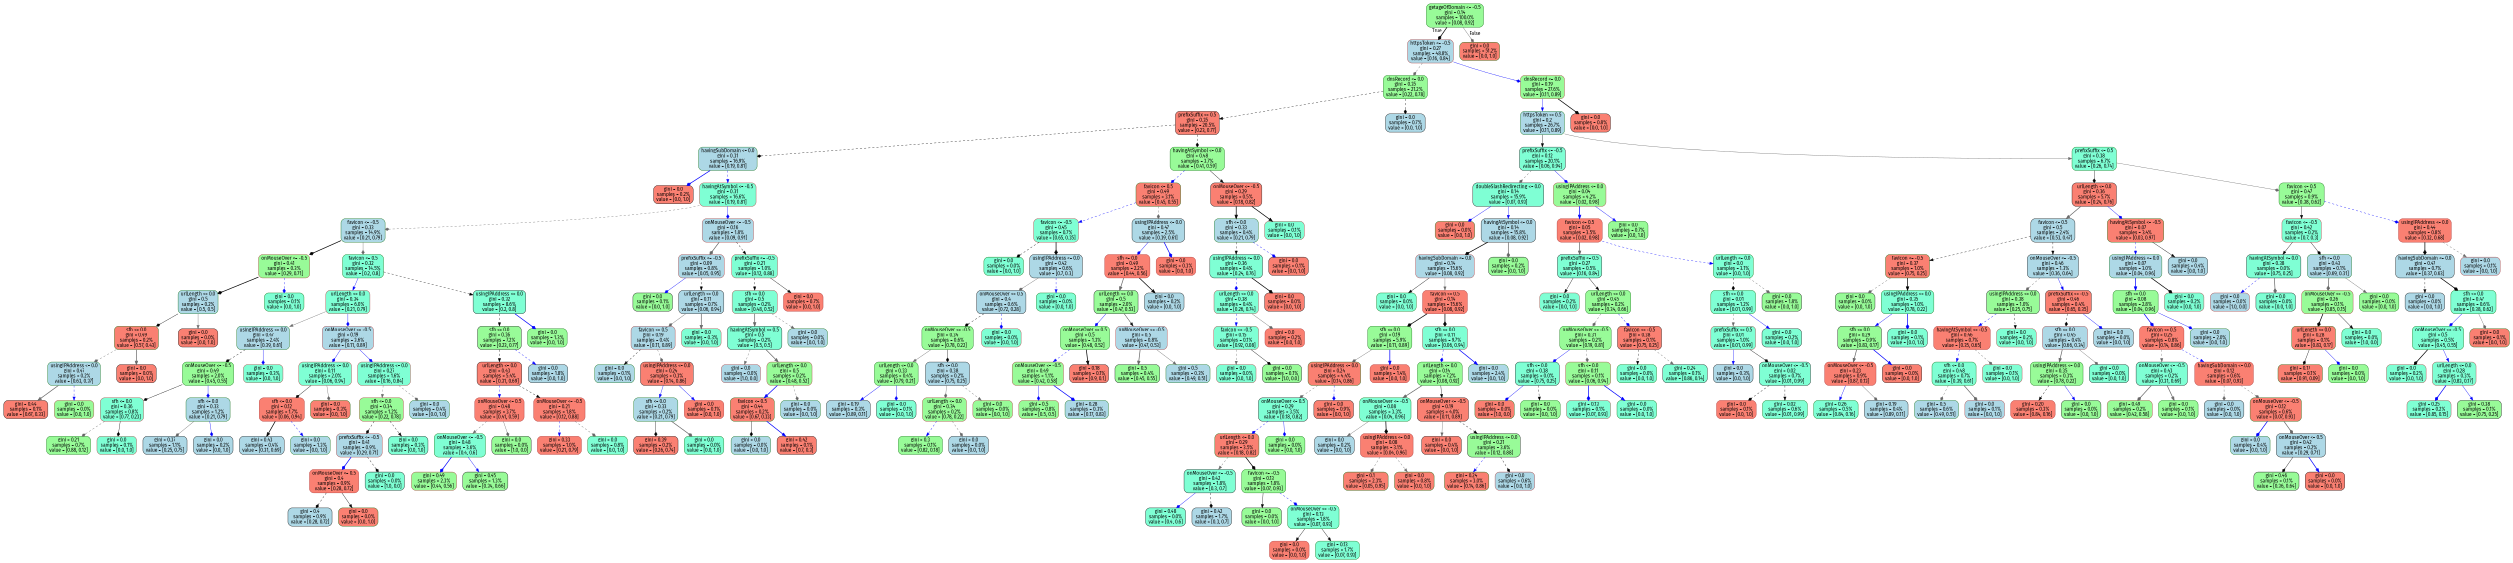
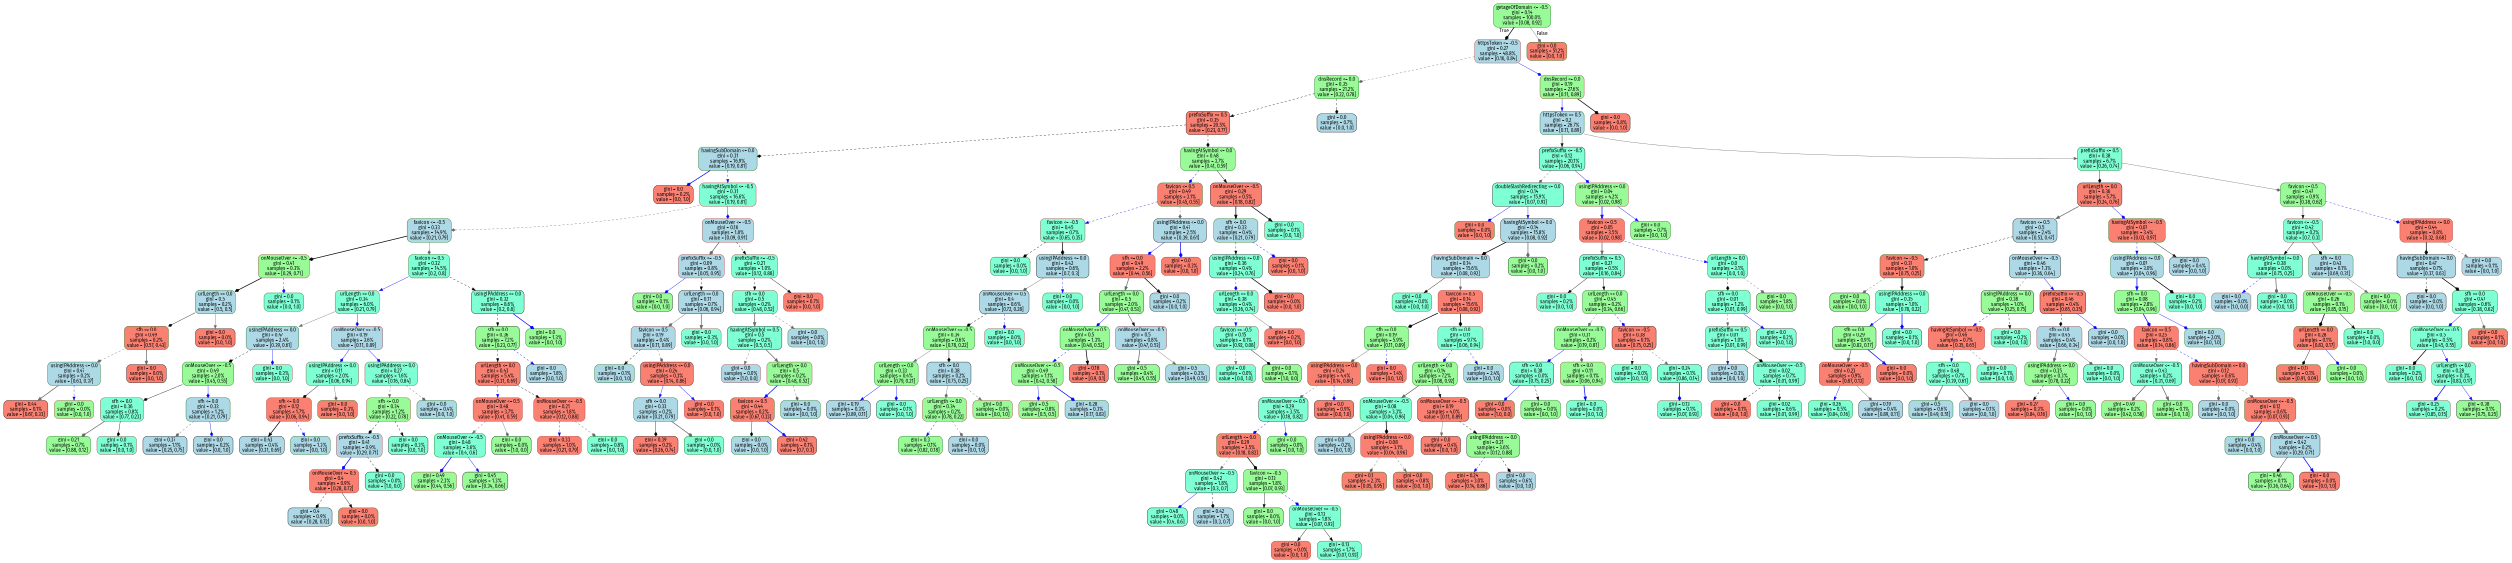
edge "sfh <= 0.0 gini = 0.19 samples = 5.9% value = [0.11, 0.89]" -> "gini = 0.0 samples = 1.4% value = [0.0, 1.0]": style bold -> dashed
edge "sfh <= 0.0 gini = 0.11 samples = 9.7% value = [0.06, 0.94]" -> "gini = 0.0 samples = 2.4% value = [0.0, 1.0]": style bold -> dashed
edge "sfh <= 0.0 gini = 0.11 samples = 0.1% value = [0.06, 0.94]" -> "gini = 0.13 samples = 0.1% value = [0.07, 0.93]": now "gini = 0.24 samples = 0.1% value = [0.86, 0.14]" -> "gini = 0.13 samples = 0.1% value = [0.07, 0.93]"
edge "sfh <= 0.0 gini = 0.48 samples = 0.7% value = [0.39, 0.61]" -> "gini = 0.5 samples = 0.6% value = [0.49, 0.51]": style dashed -> bold
node "gini = 0.20 samples = 0.3% value = [0.84, 0.16]": label "gini = 0.20 samples = 0.3% value = [0.84, 0.16]" -> "gini = 0.27 samples = 0.3% value = [0.84, 0.16]"
edge "sfh <= 0.0 gini = 0.33 samples = 1.2% value = [0.21, 0.79]" -> "gini = 0.37 samples = 1.1% value = [0.25, 0.75]": style solid -> dashed
edge "sfh <= 0.0 gini = 0.36 samples = 0.8% value = [0.77, 0.23]" -> "gini = 0.21 samples = 0.7% value = [0.88, 0.12]": style dashed -> bold
